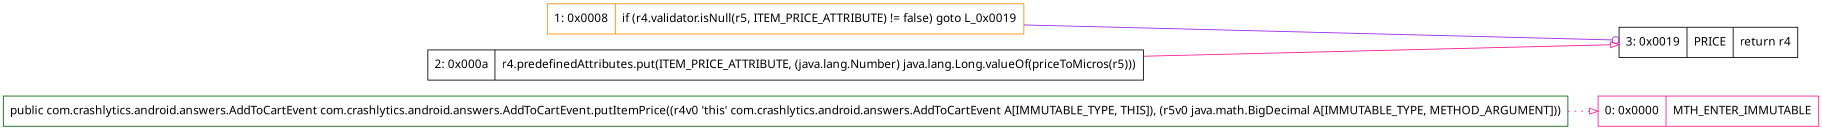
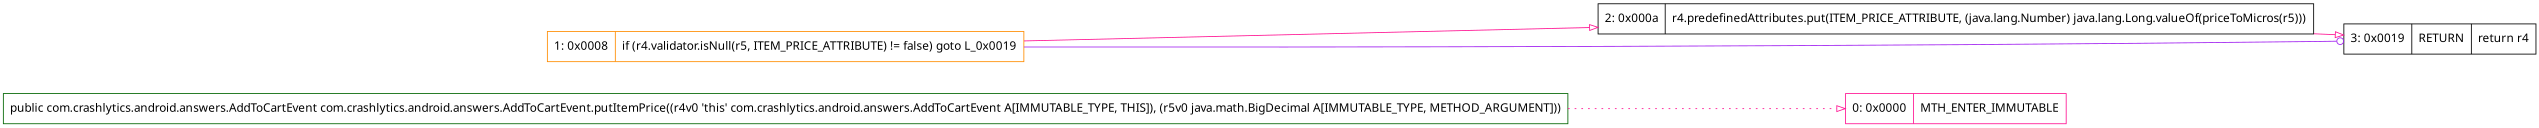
edge "1: 0x0008" -> "2: 0x000a": added
node "3: 0x0019": text "PRICE" -> "RETURN"
